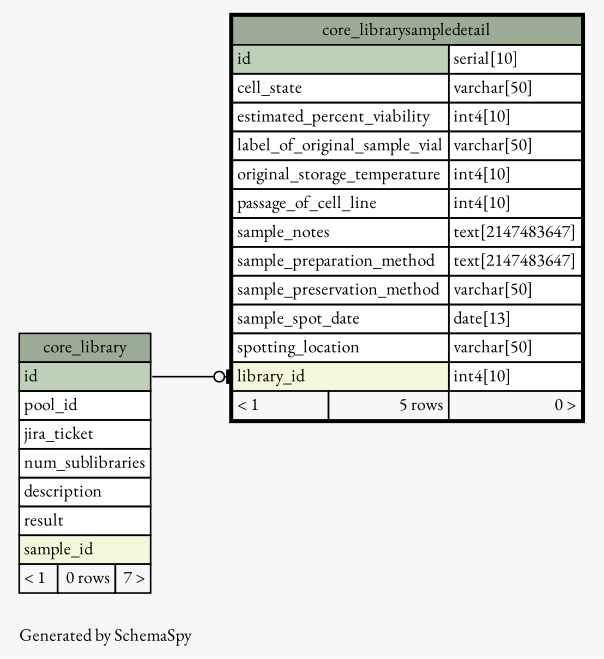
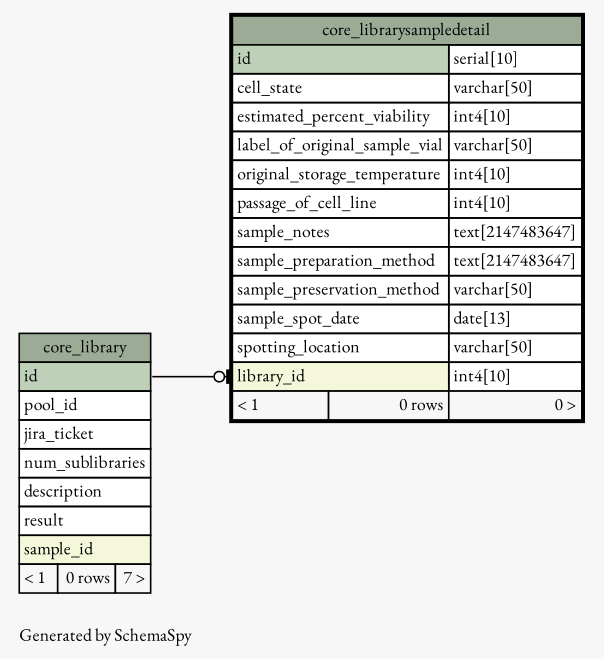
node "core_librarysampledetail": text "5 rows" -> "0 rows"
